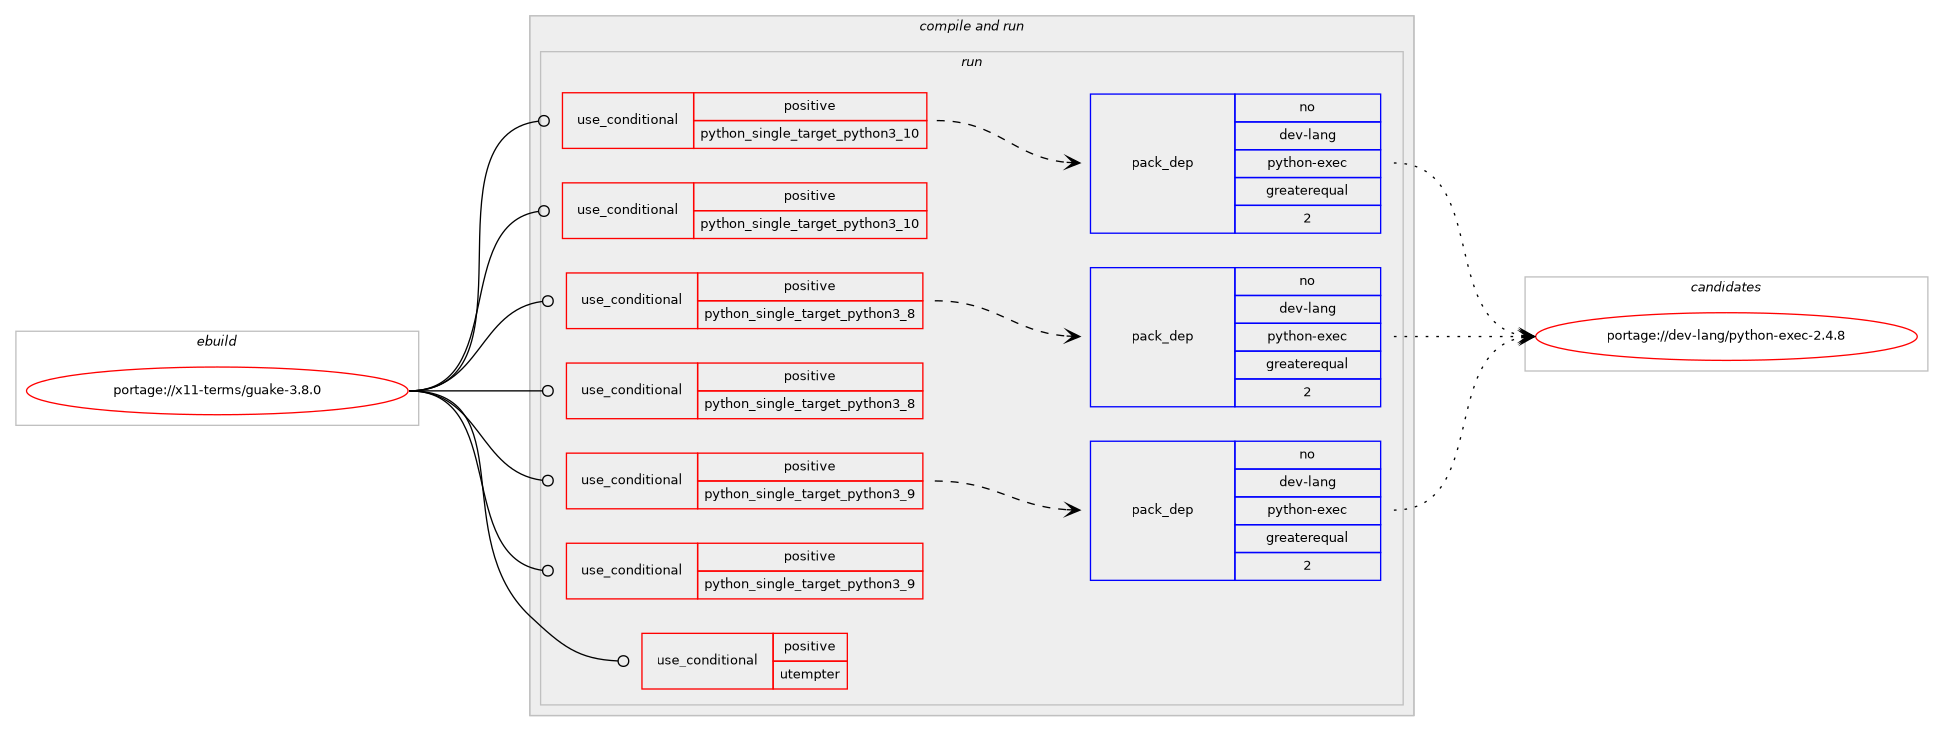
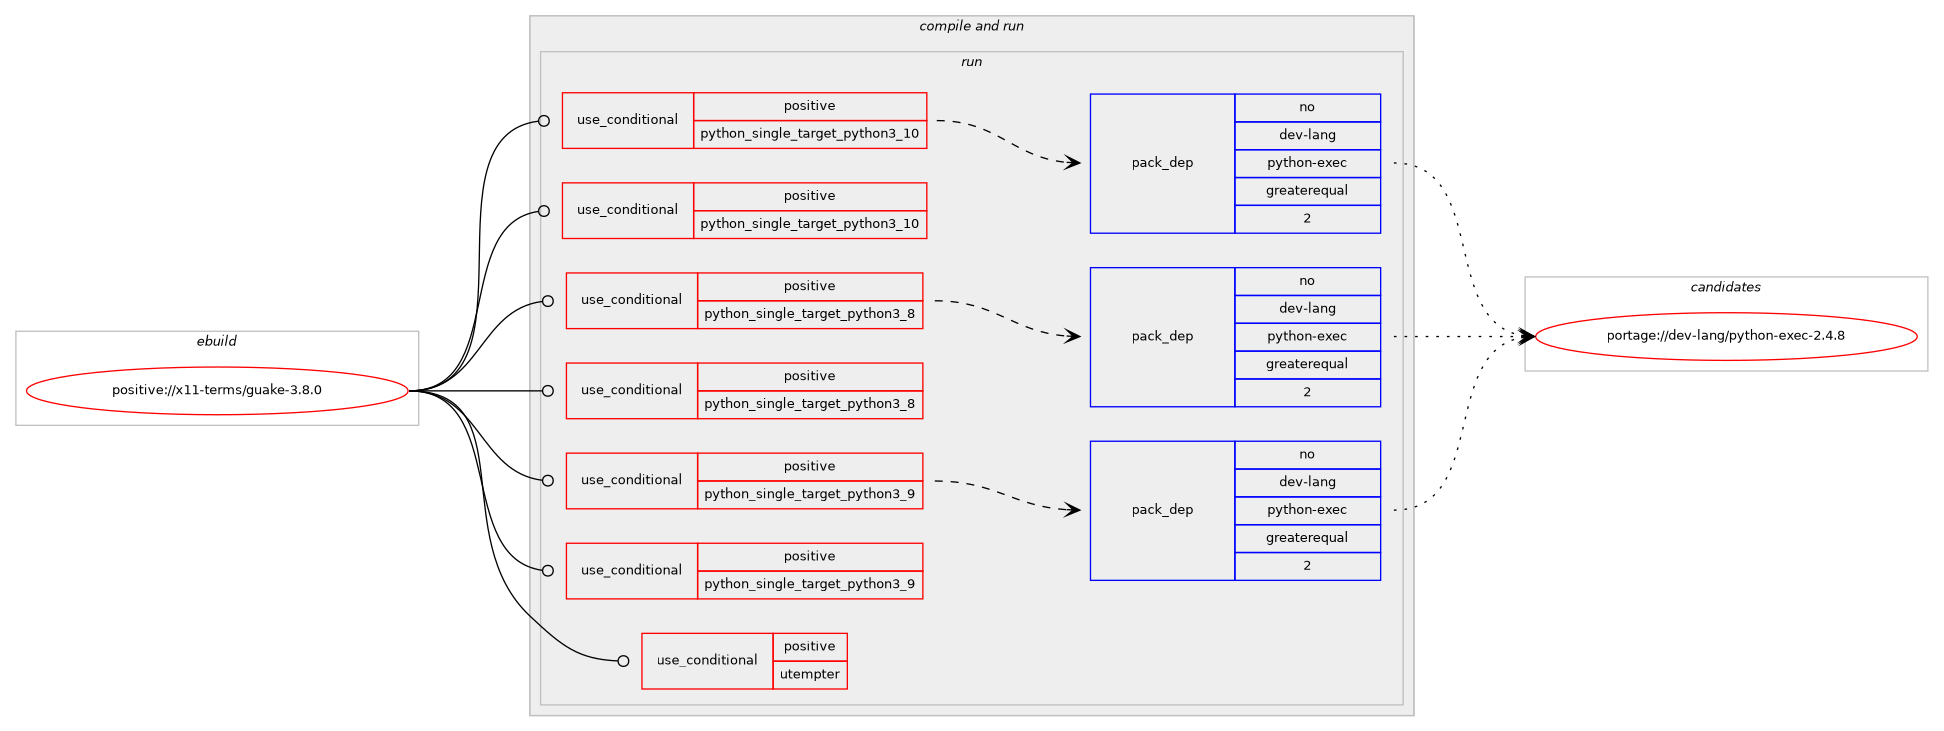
node "portage://x11-terms/guake-3.8.0": label "portage://x11-terms/guake-3.8.0" -> "positive://x11-terms/guake-3.8.0"
